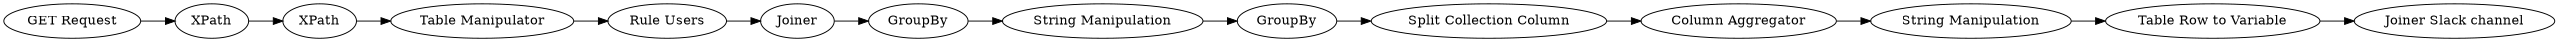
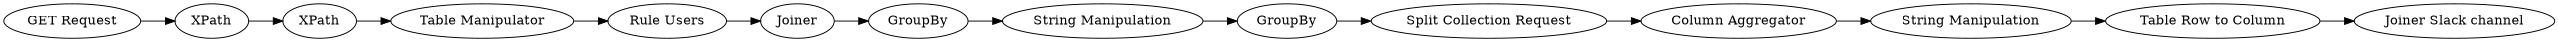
node "Split Collection Column": label "Split Collection Column" -> "Split Collection Request"
node "Table Row to Variable": label "Table Row to Variable" -> "Table Row to Column"
